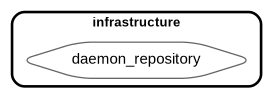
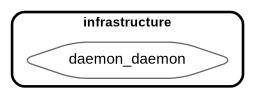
node "daemon_repository": label "daemon_repository" -> "daemon_daemon"
